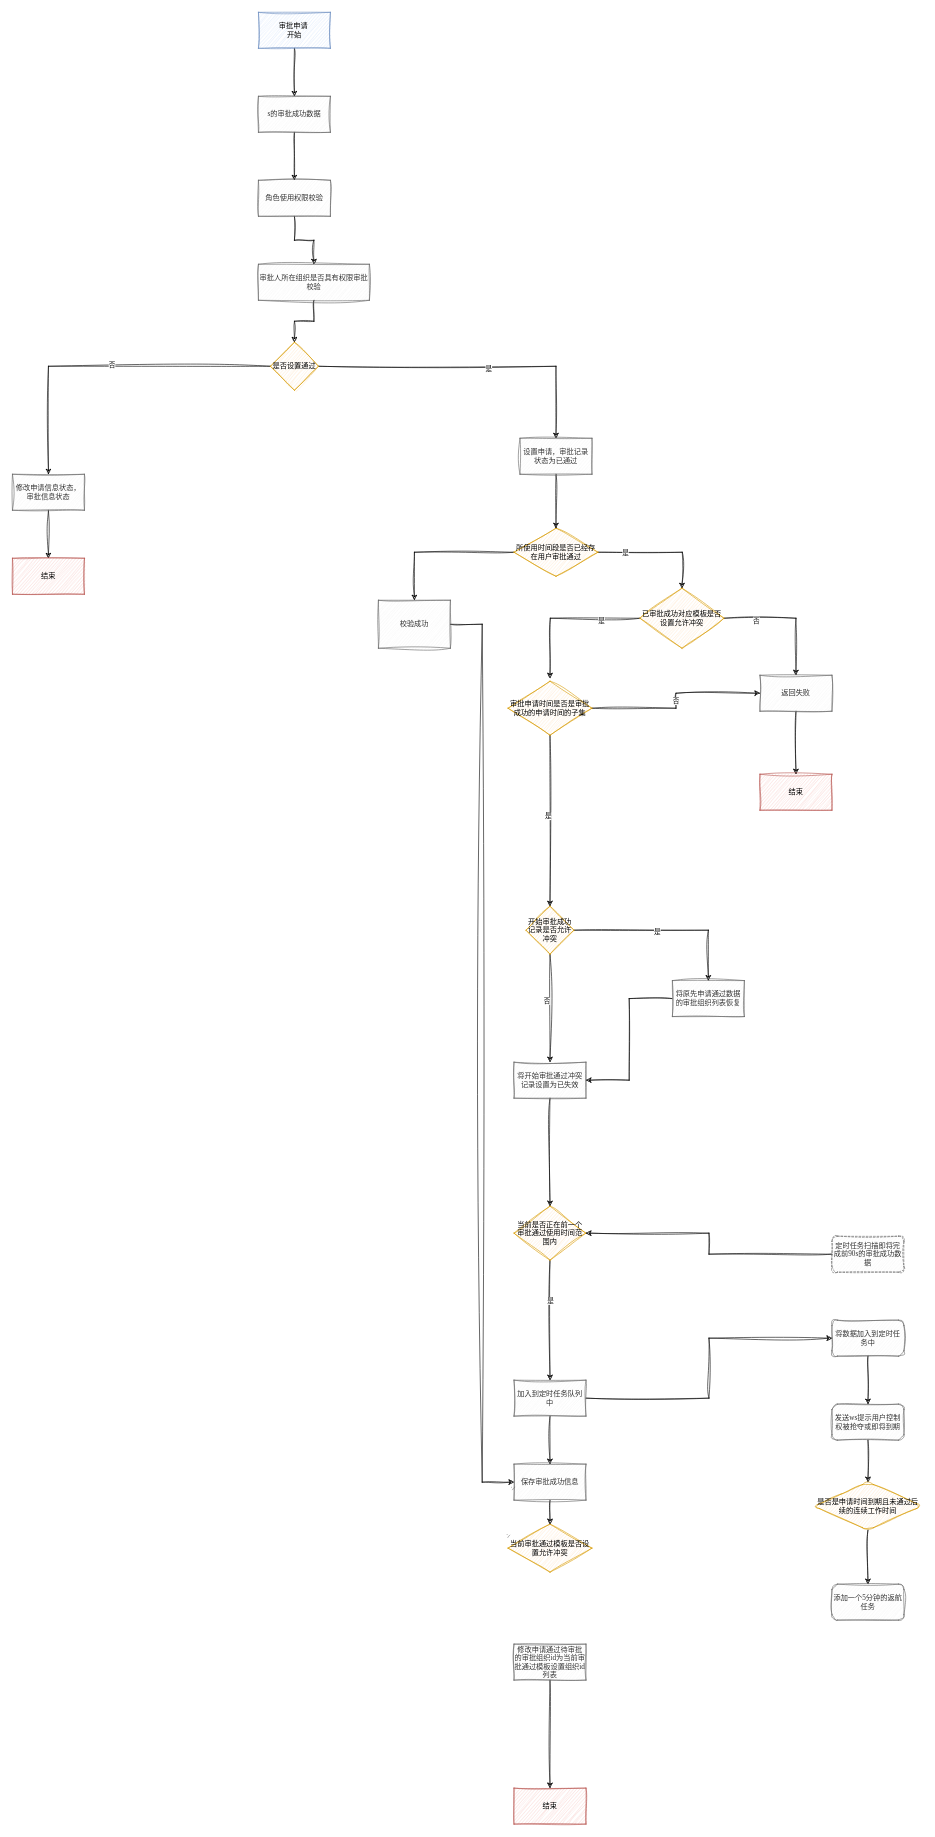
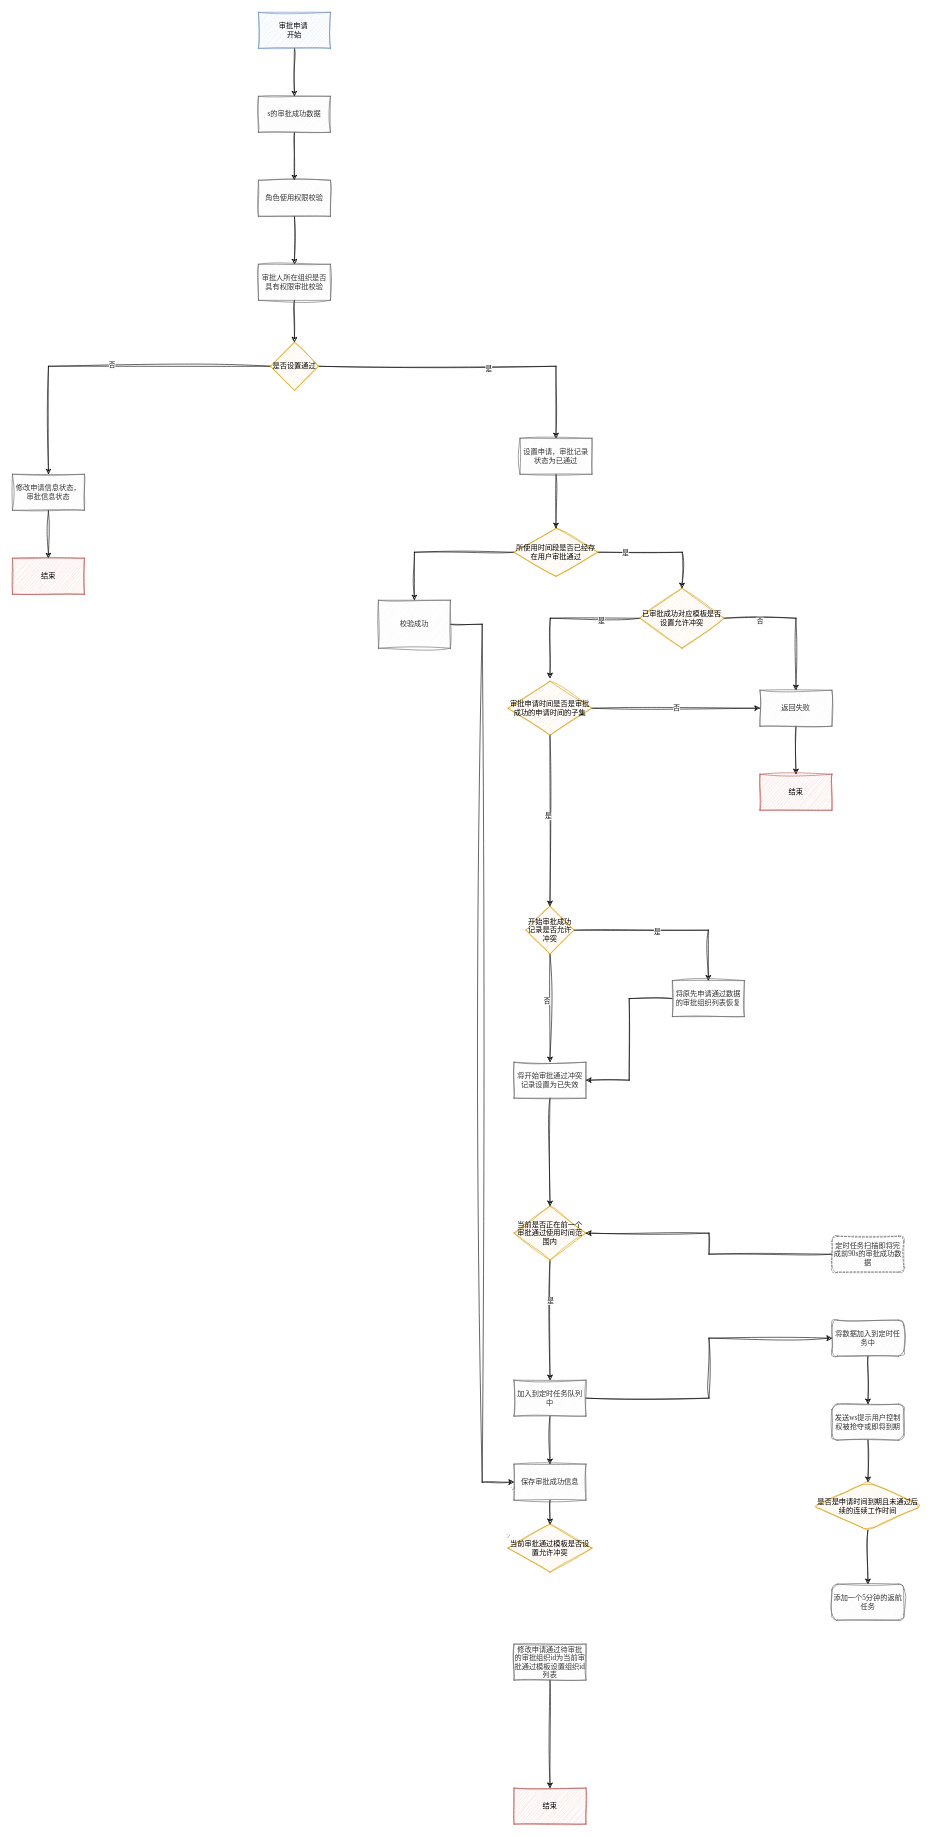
node "审批人所在组织是否具有权限审批校验": size 111x36 -> 72x36
node "返回失败": moved (796, 693) -> (796, 708)
